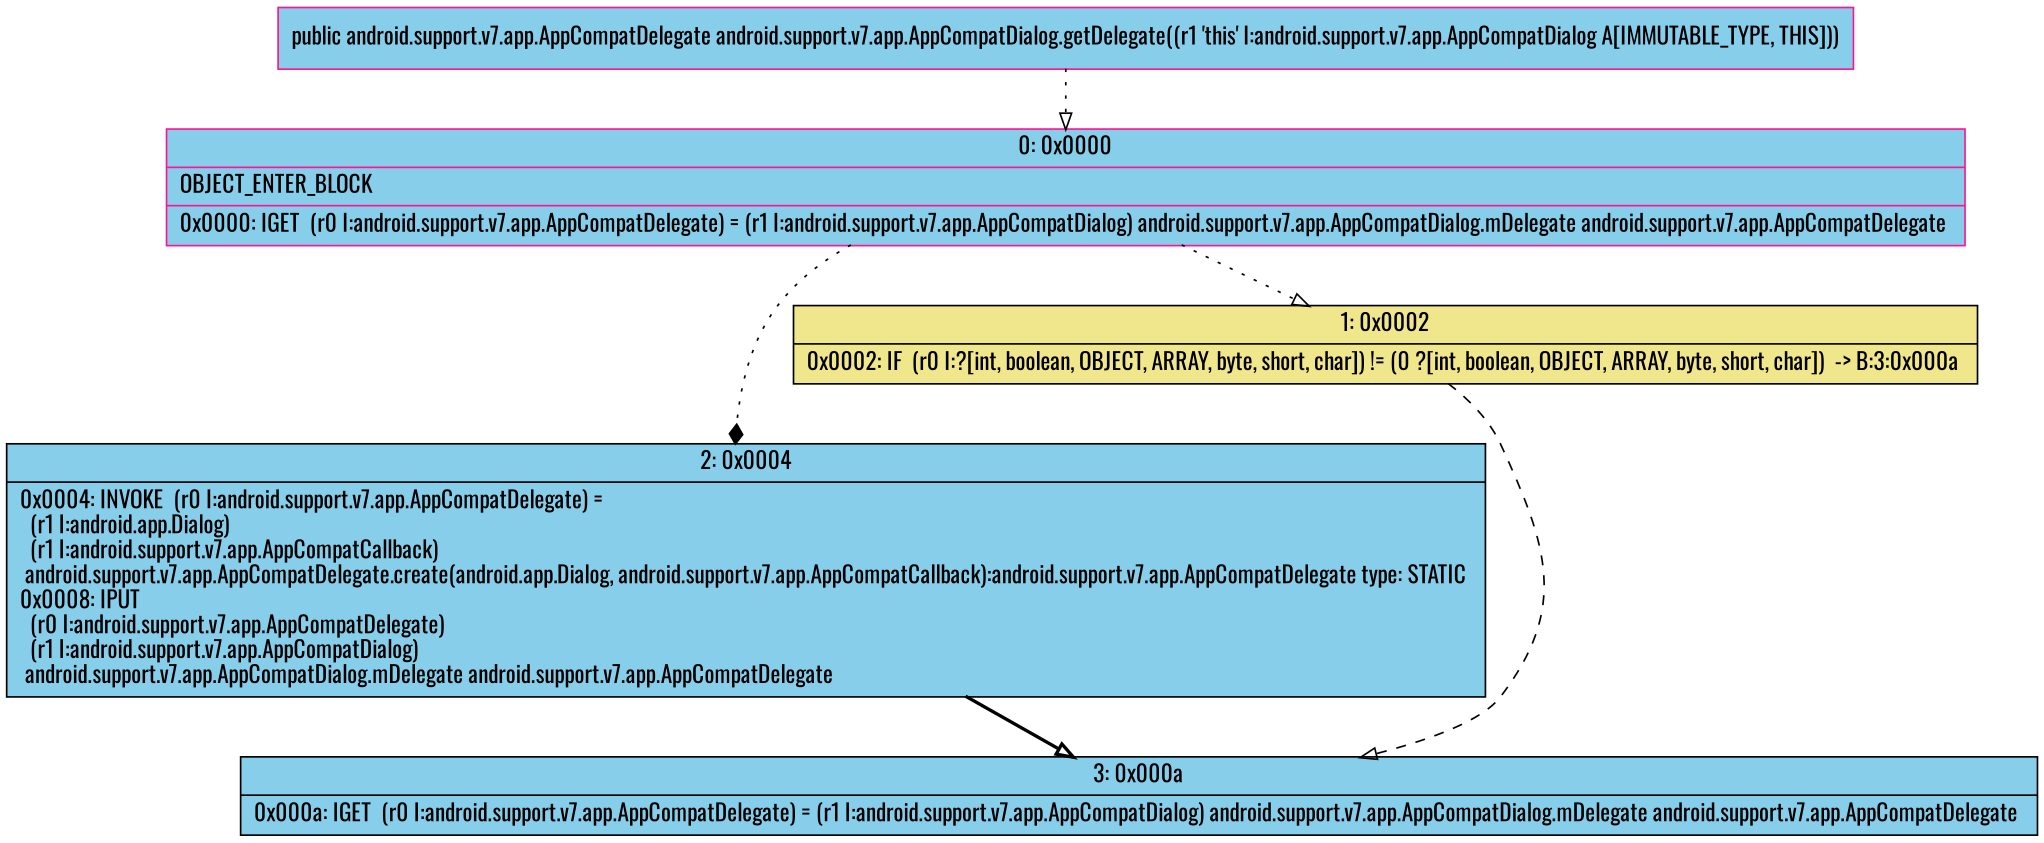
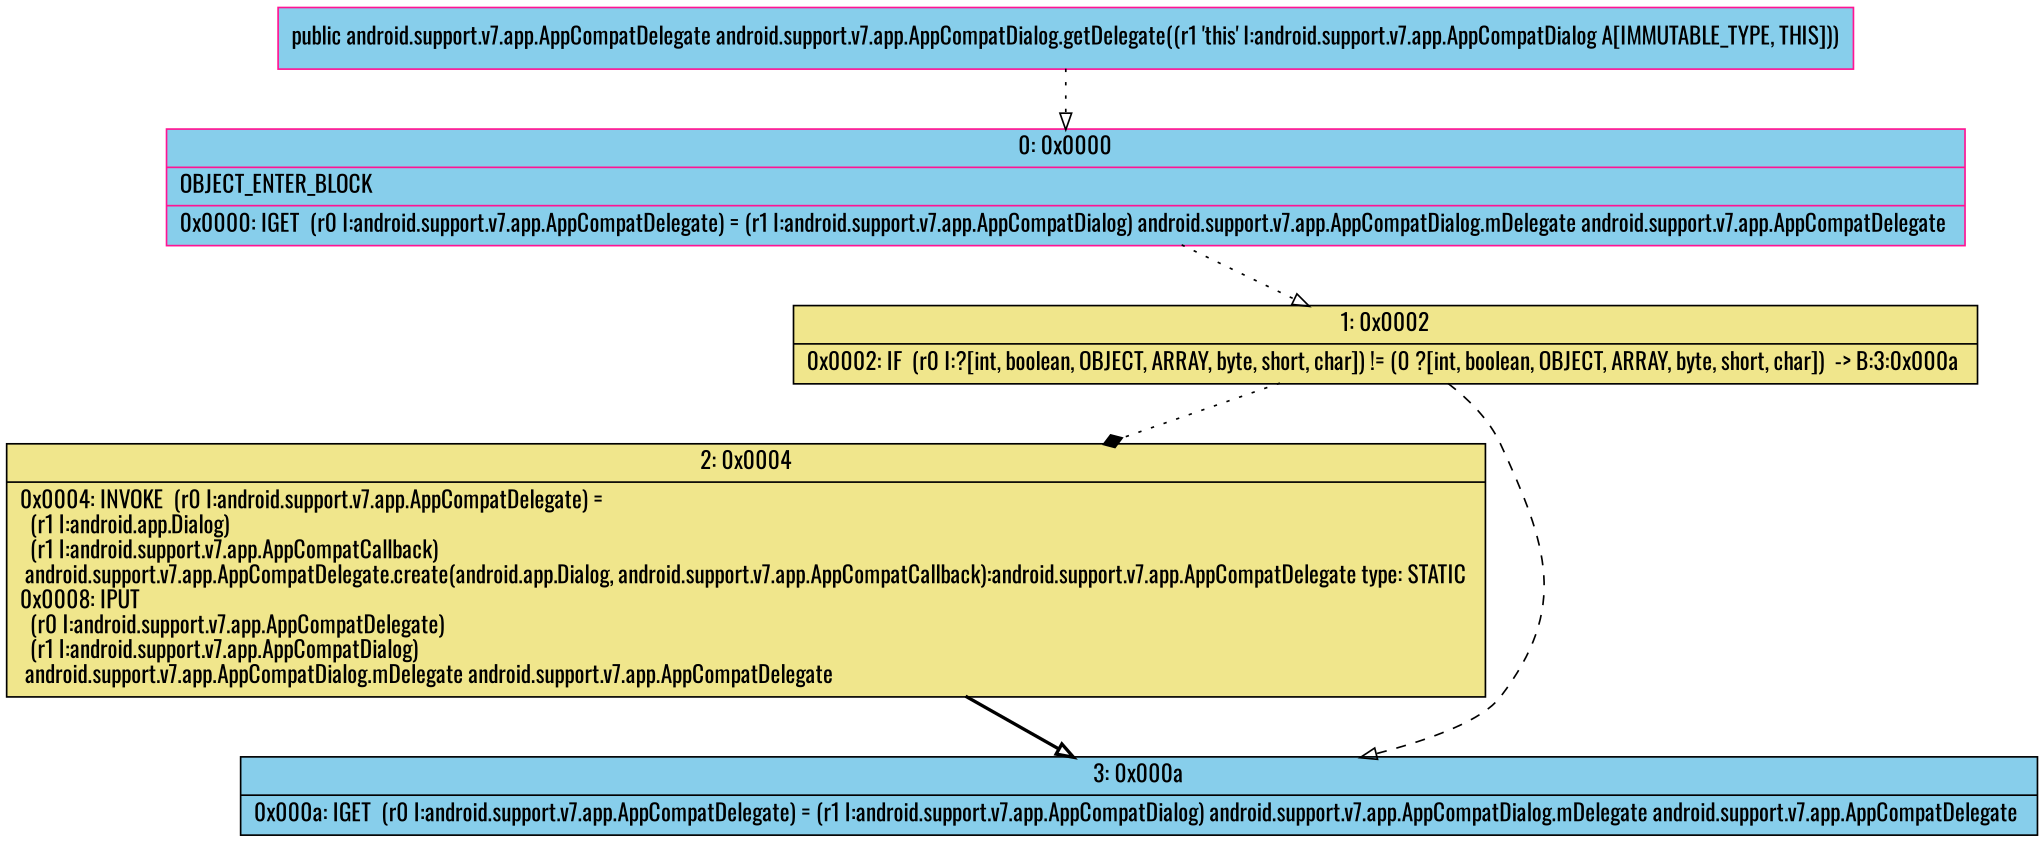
edge "0: 0x0000" -> "2: 0x0004": now "1: 0x0002" -> "2: 0x0004"
node "2: 0x0004": fillcolor skyblue -> khaki
